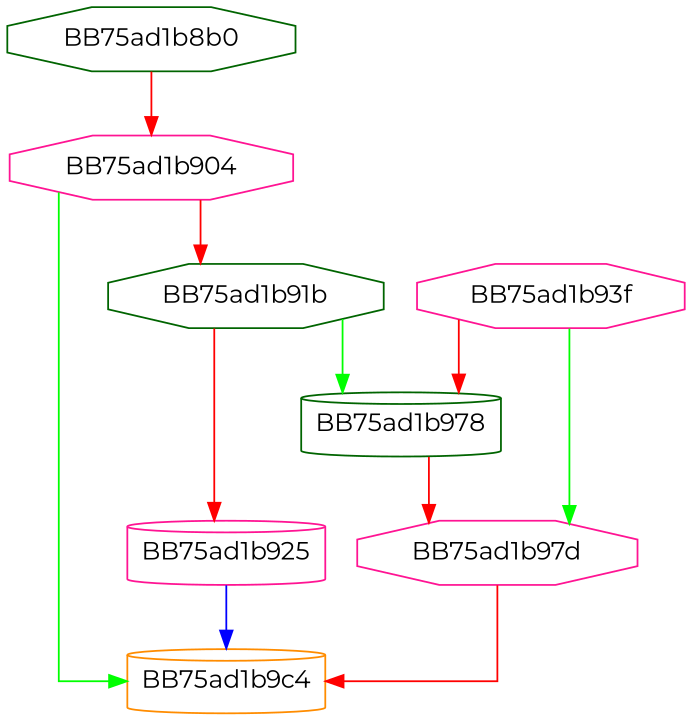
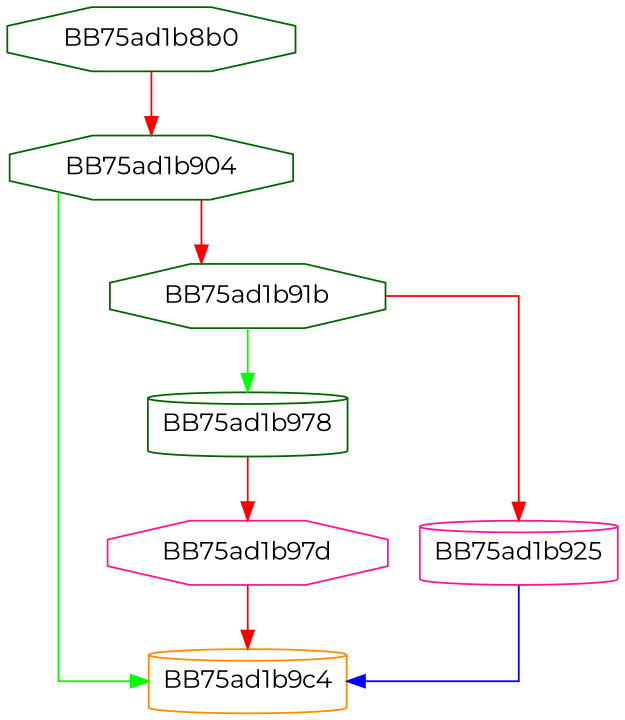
node "BB75ad1b904": color deeppink -> darkgreen
node "BB75ad1b93f": removed
